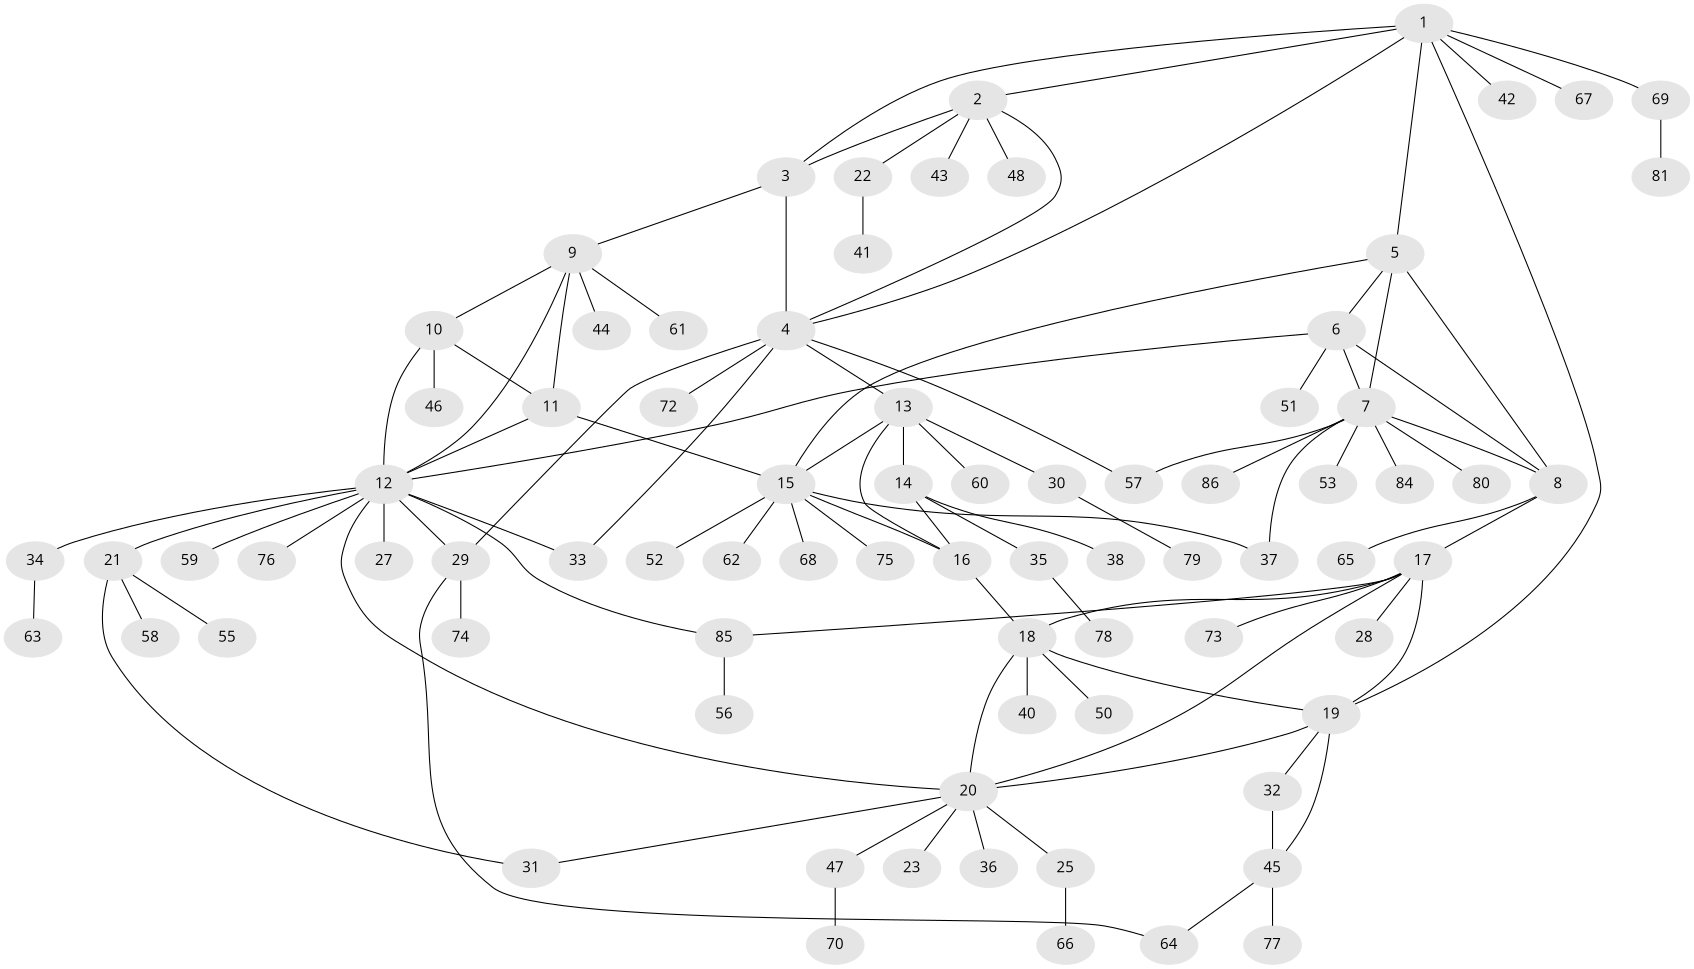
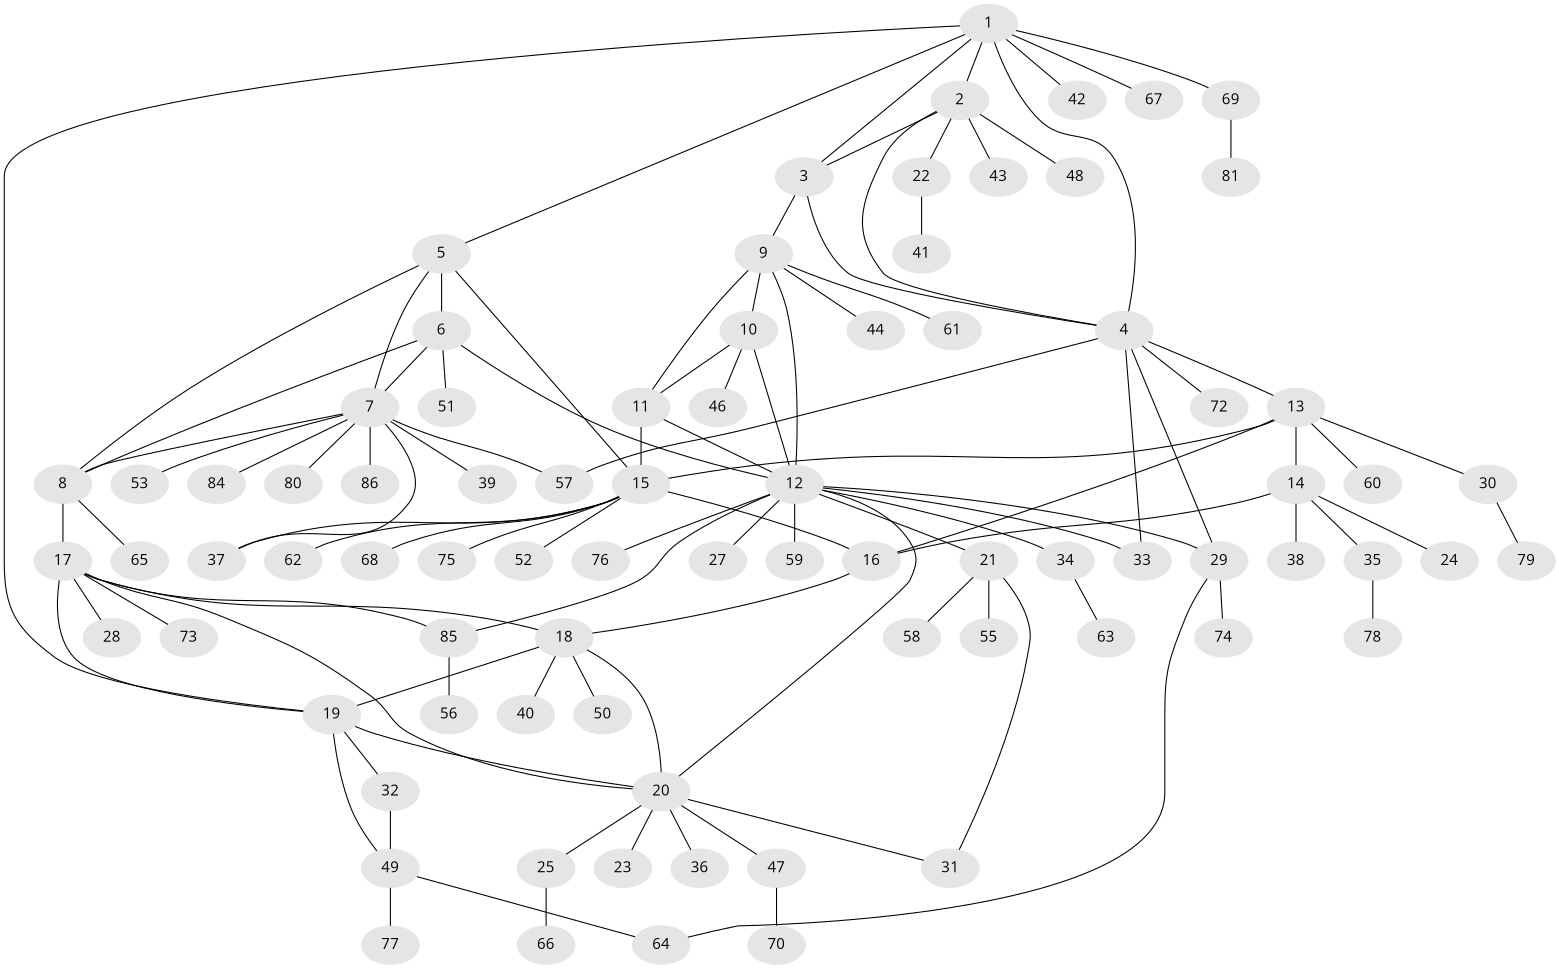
node "39": added
node "24": added
node "45": label "45" -> "49"
